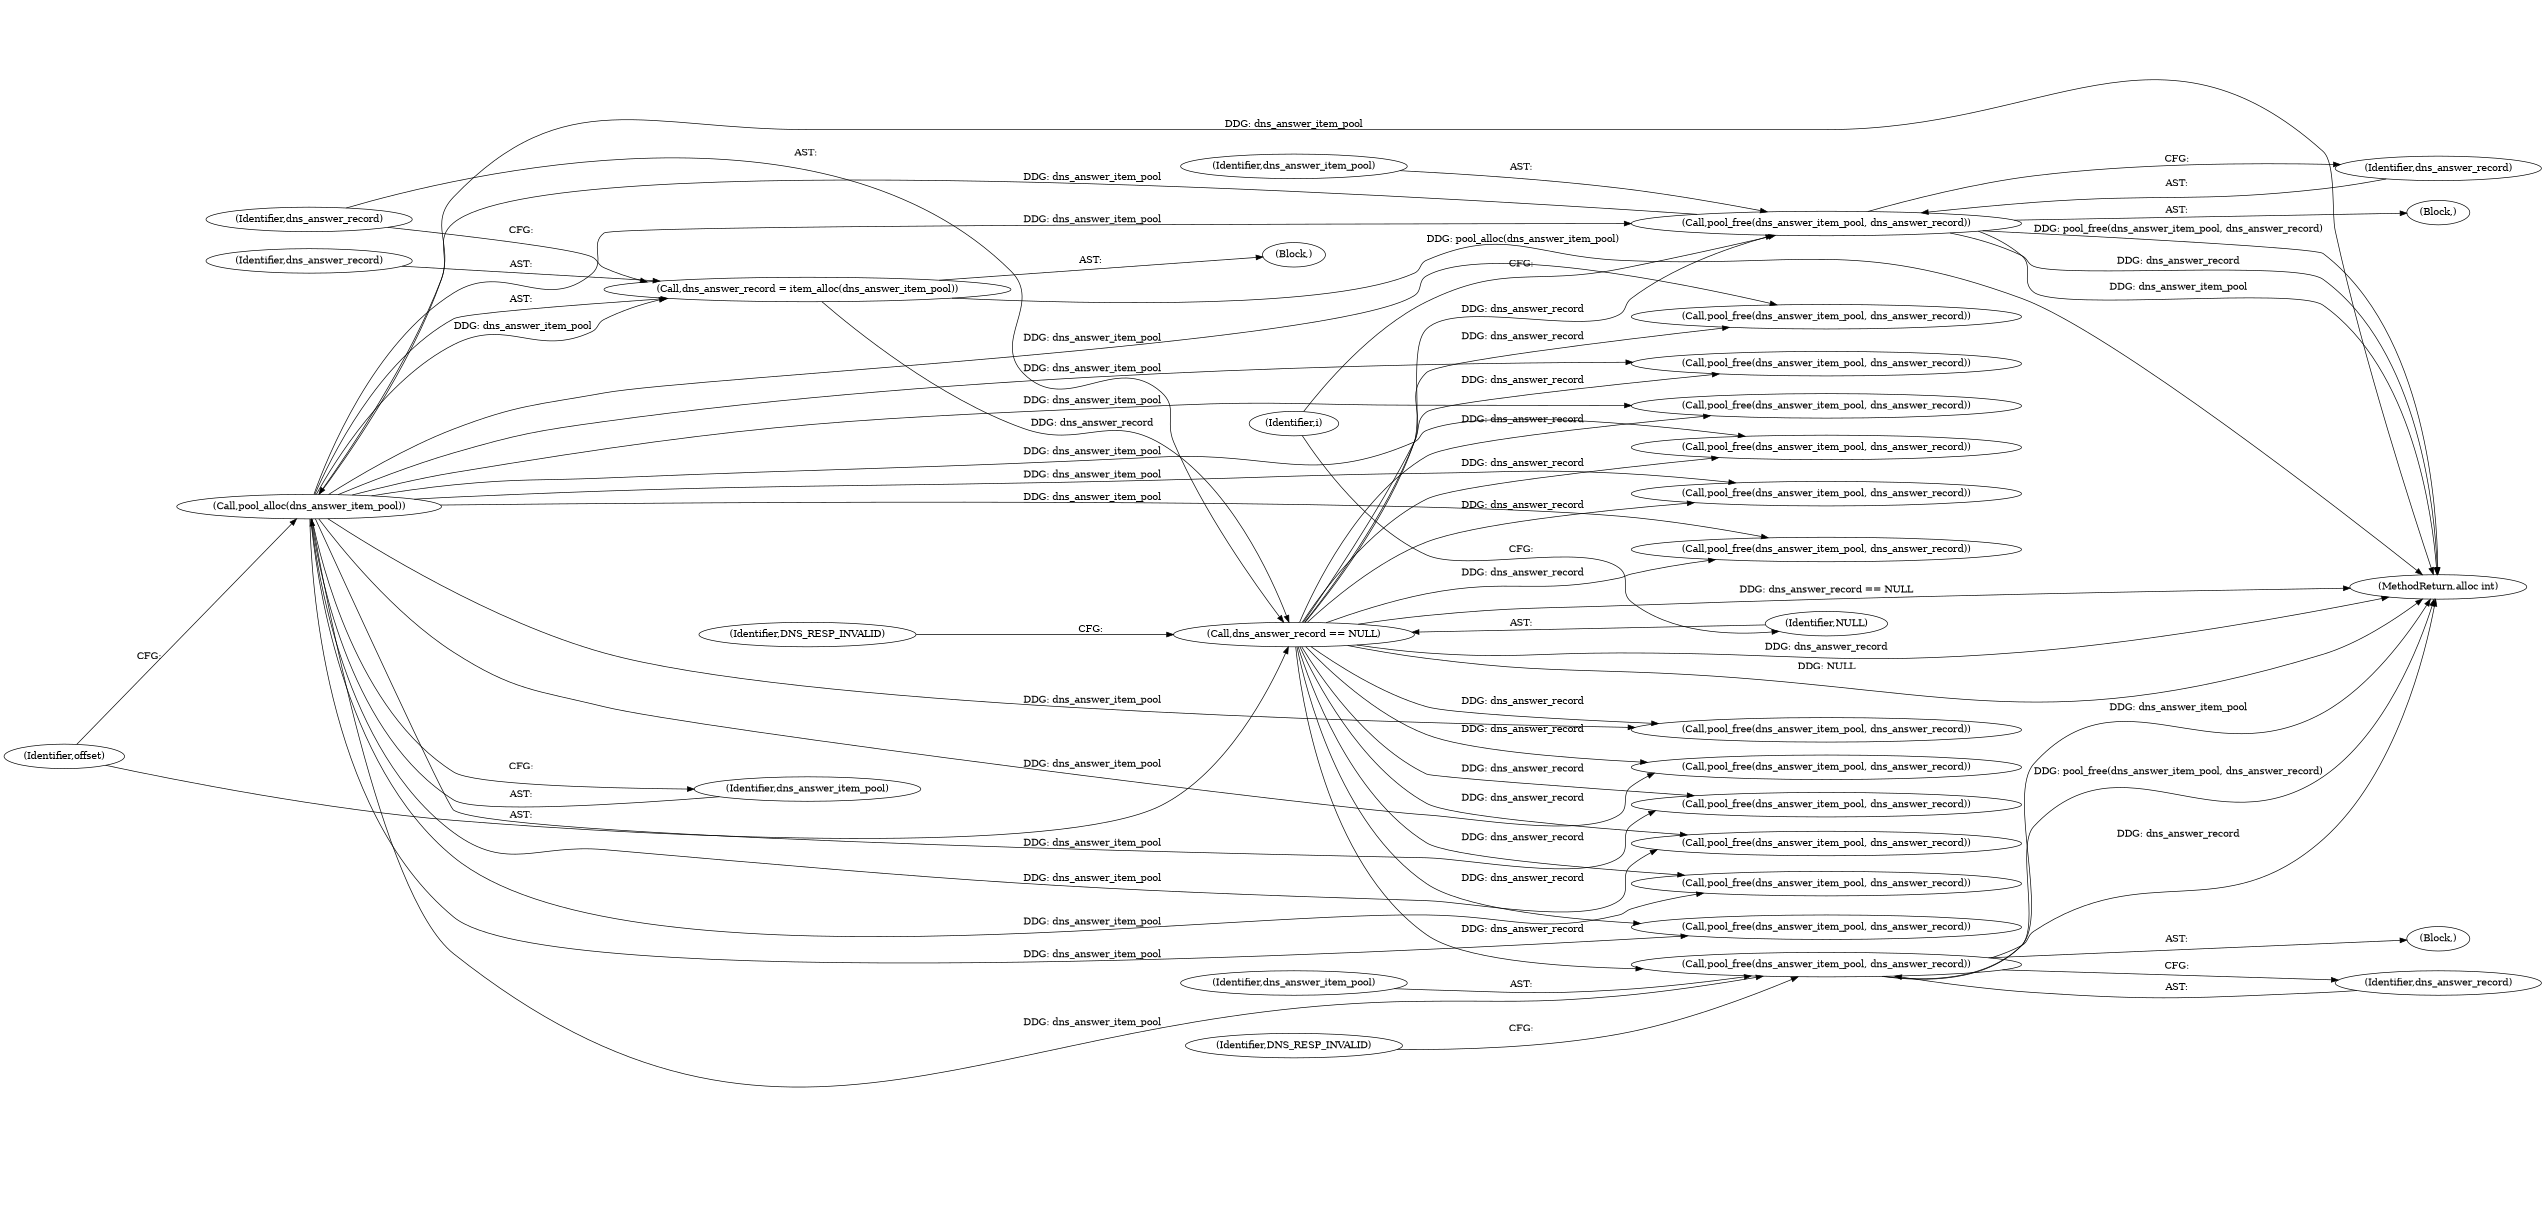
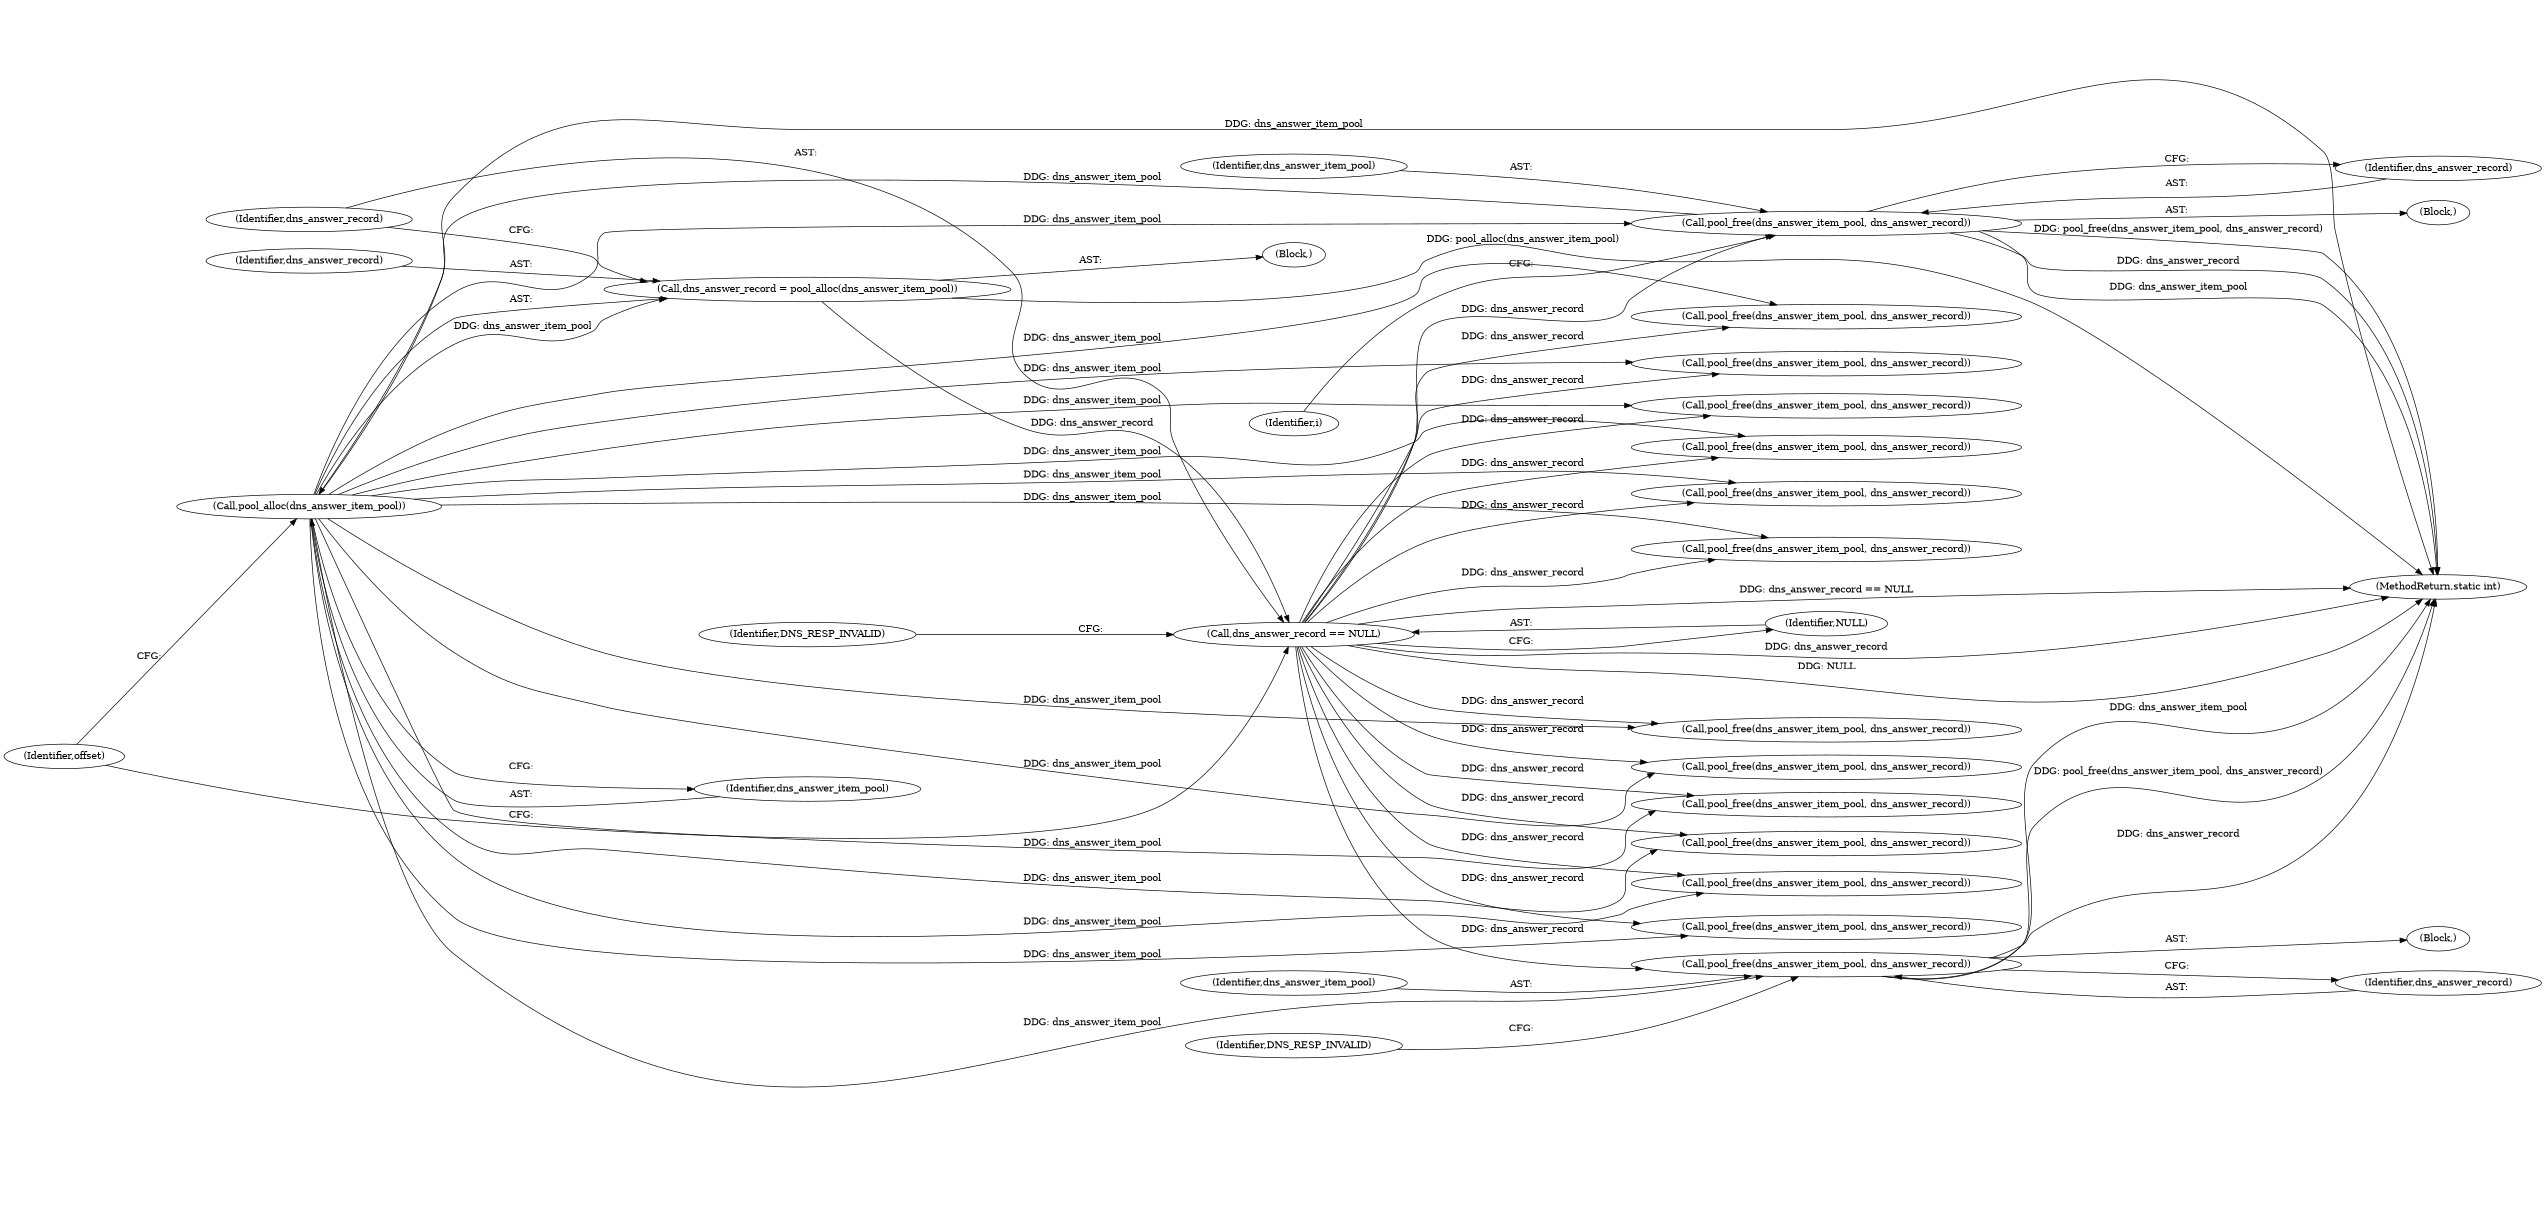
node "(Call,dns_answer_record = item_alloc(dns_answer_item_pool))": label "(Call,dns_answer_record = item_alloc(dns_answer_item_pool))" -> "(Call,dns_answer_record = pool_alloc(dns_answer_item_pool))"
edge "(Identifier,i)" -> "(Identifier,NULL)": now "(Call,dns_answer_record == NULL)" -> "(Identifier,NULL)"
node "(MethodReturn,alloc int)": label "(MethodReturn,alloc int)" -> "(MethodReturn,static int)"
edge "(Identifier,offset)" -> "(Call,dns_answer_record == NULL)": label "AST: " -> "CFG: "
